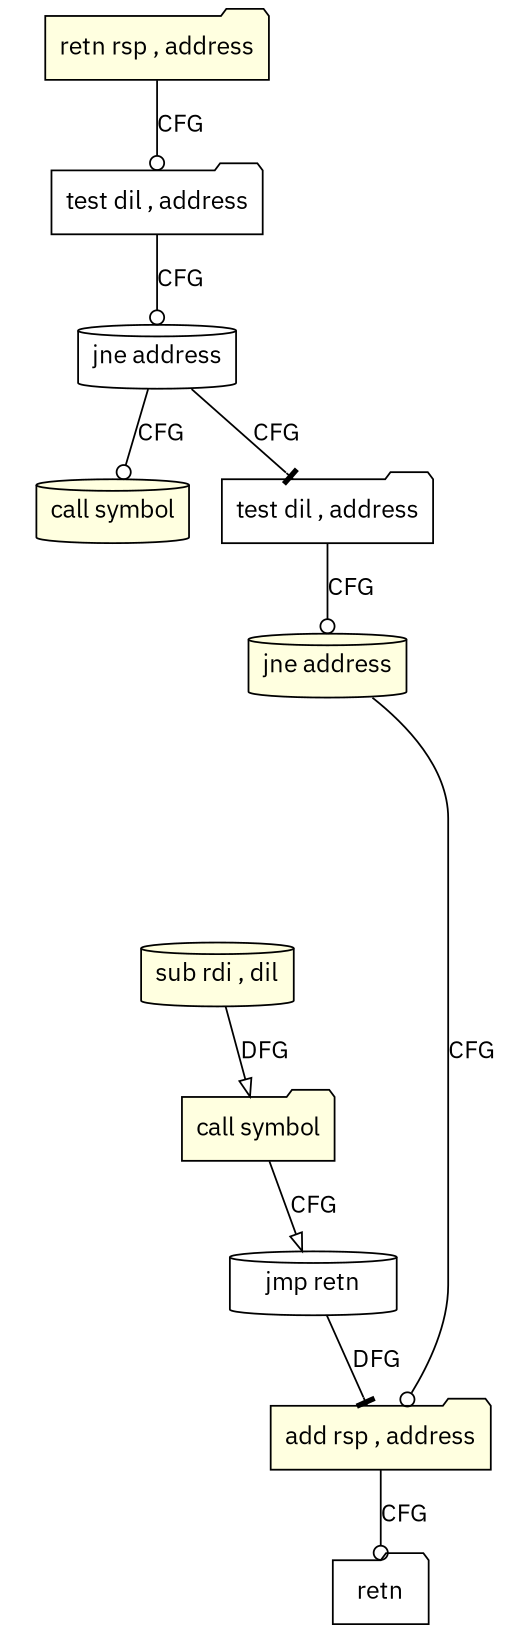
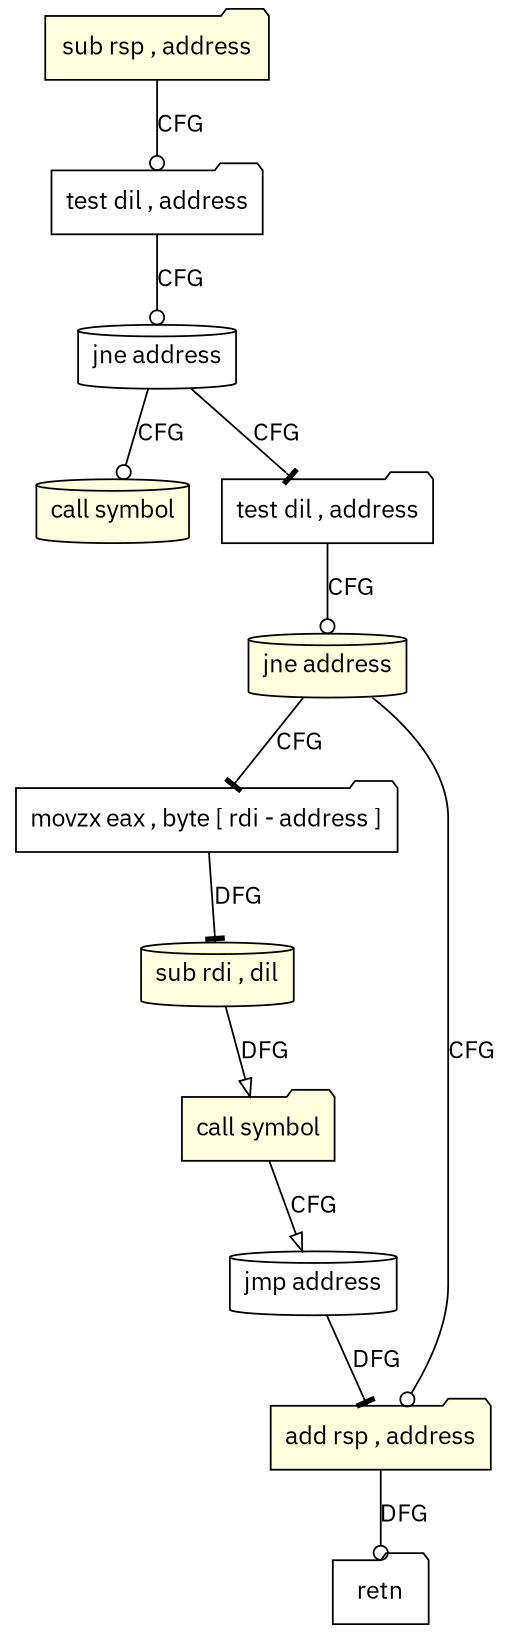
node "retn rsp , address": label "retn rsp , address" -> "sub rsp , address"
node "movzx eax , byte [ rdi - address ]": added
node "jmp retn": label "jmp retn" -> "jmp address"
edge "add rsp , address" -> "retn": label "CFG" -> "DFG"
